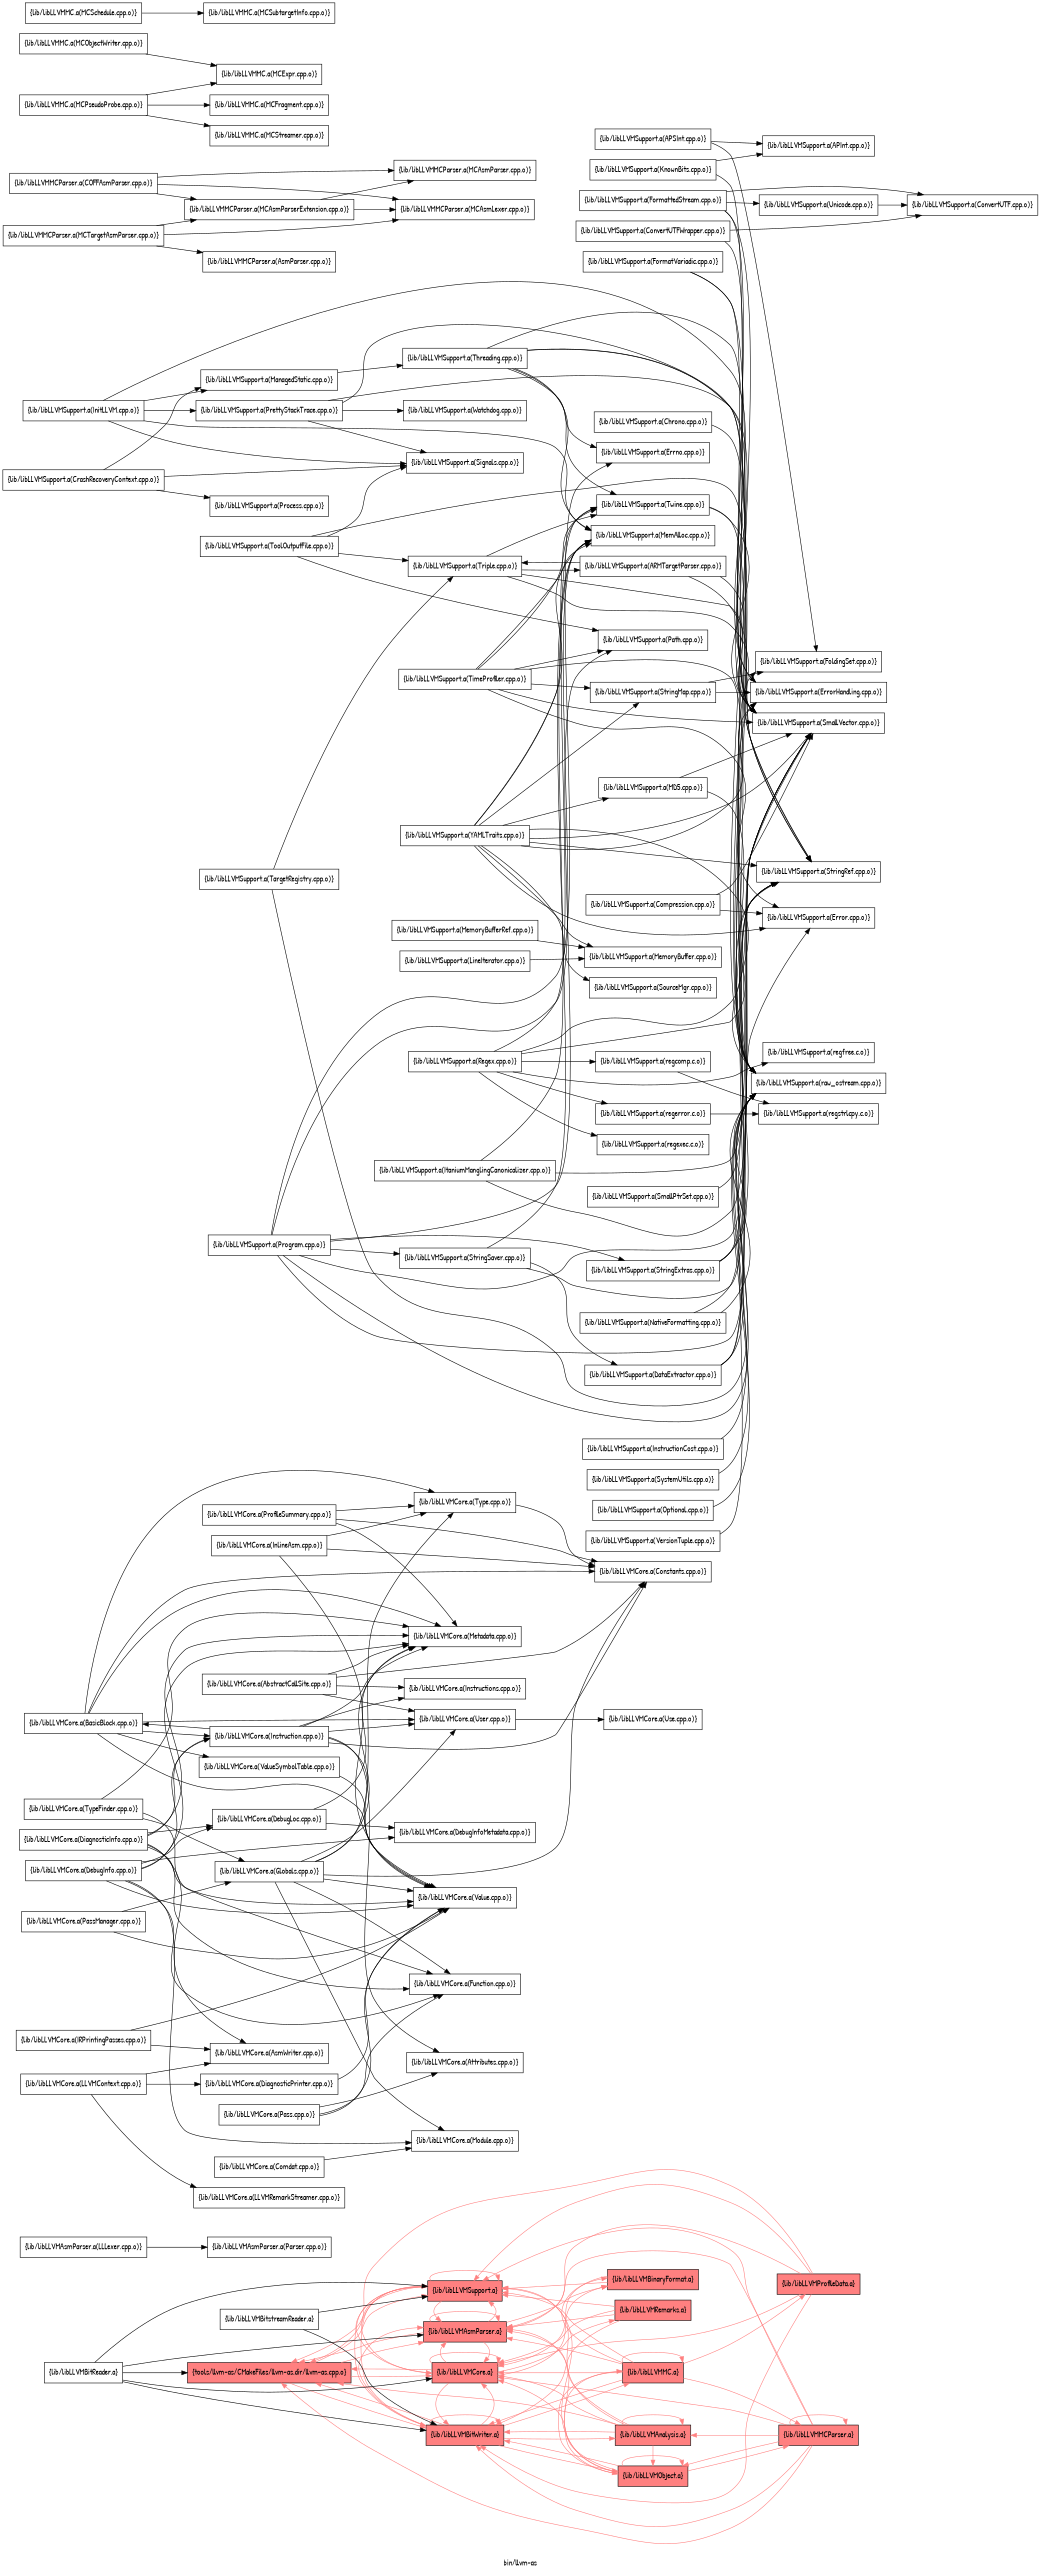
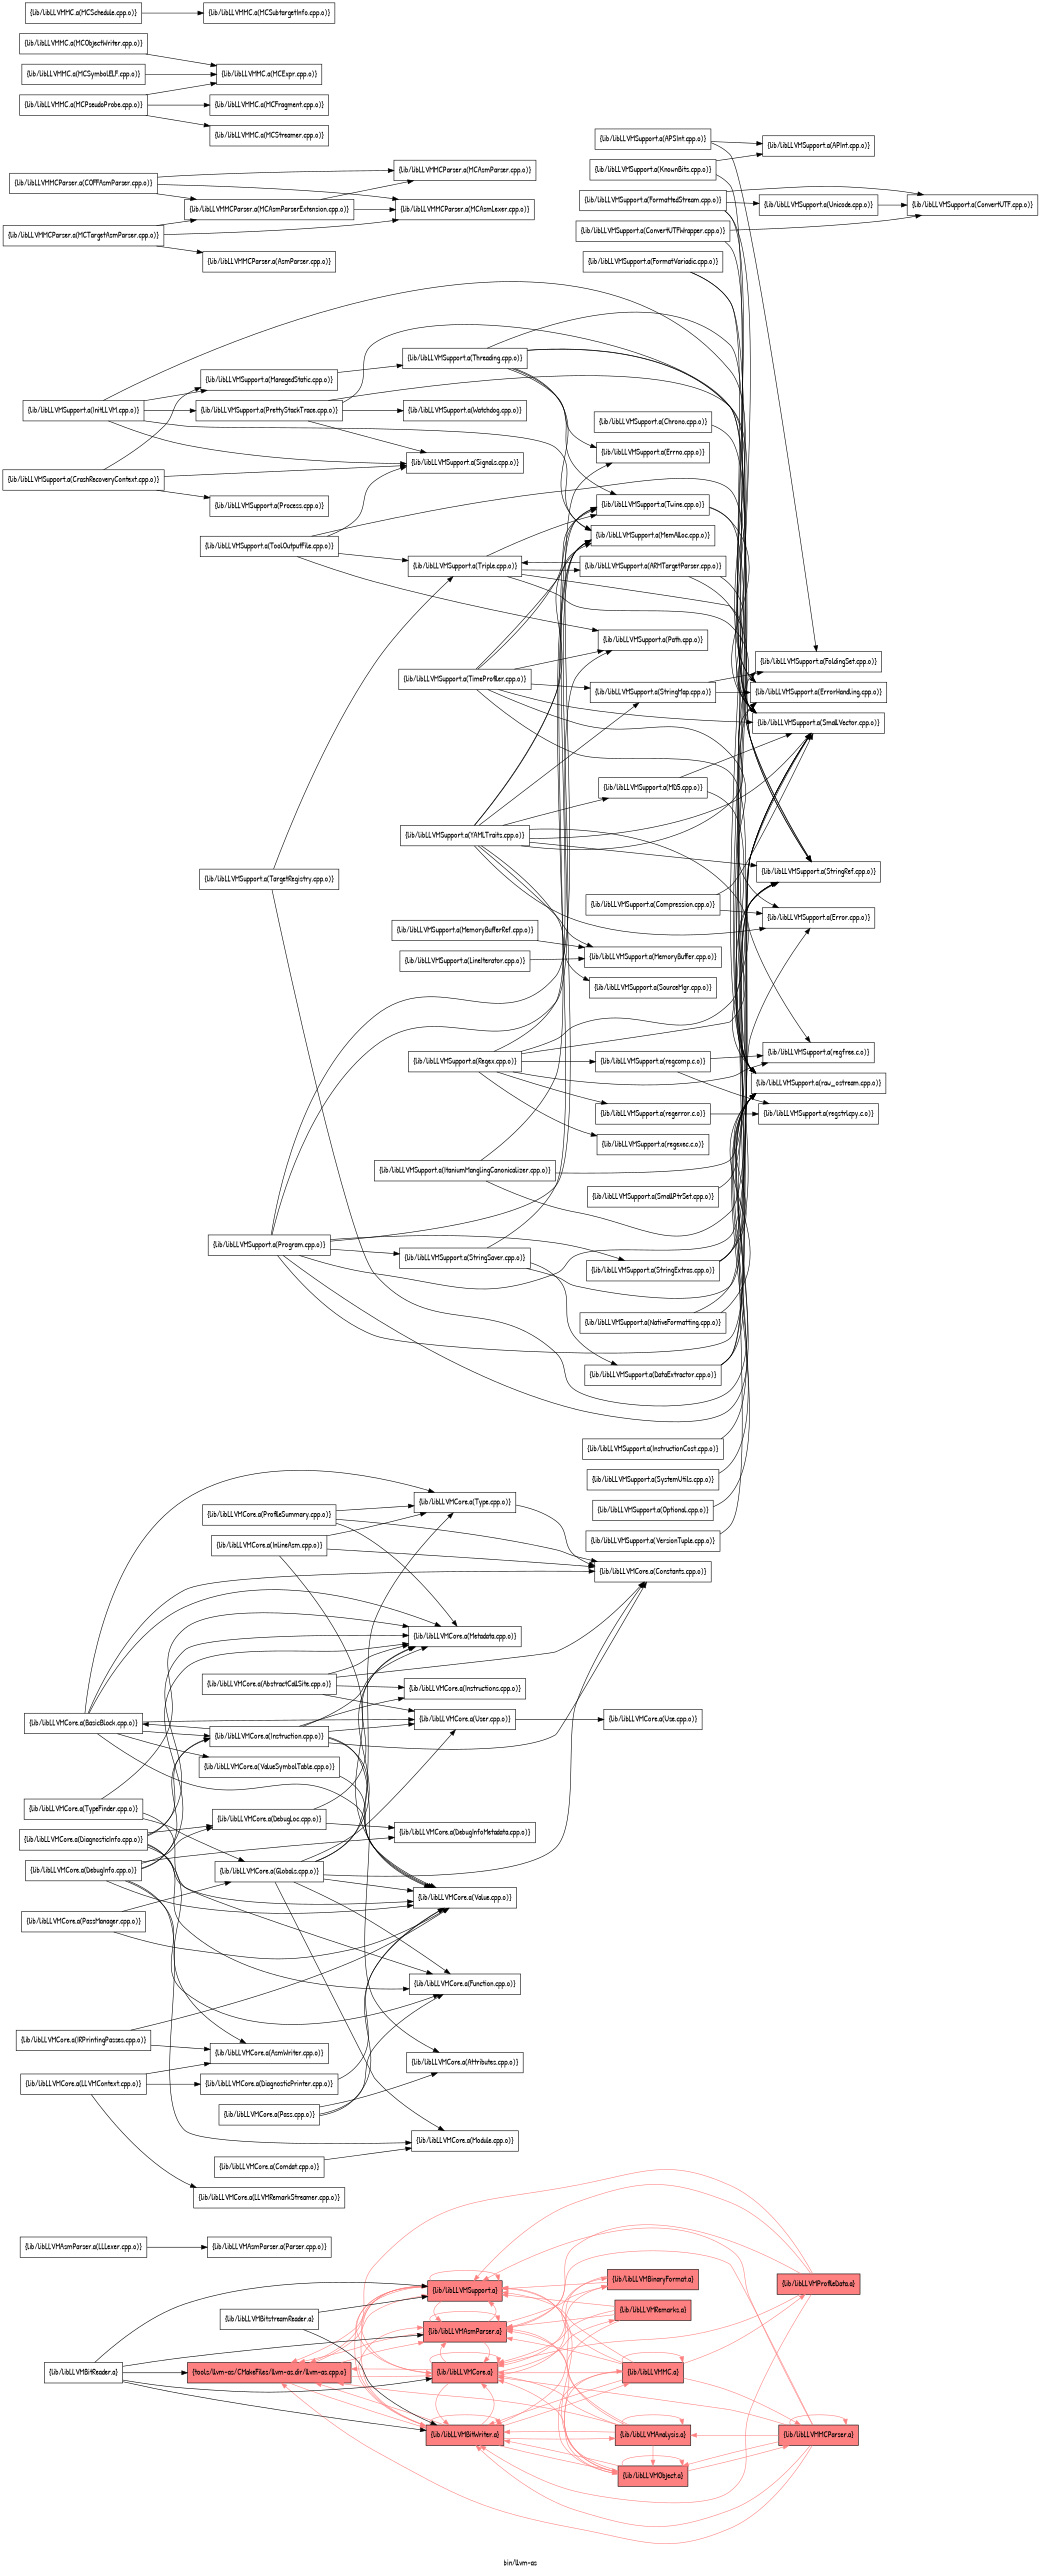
node "{lib/libLLVMMC.a(MCSymbolELF.cpp.o)}": added
edge "{lib/libLLVMSupport.a(TimeProfiler.cpp.o)}" -> "{lib/libLLVMSupport.a(raw_ostream.cpp.o)}": now "{lib/libLLVMSupport.a(TimeProfiler.cpp.o)}" -> "{lib/libLLVMSupport.a(regfree.c.o)}"
edge "{lib/libLLVMSupport.a(regcomp.c.o)}" -> "{lib/libLLVMSupport.a(regfree.c.o)}": added
